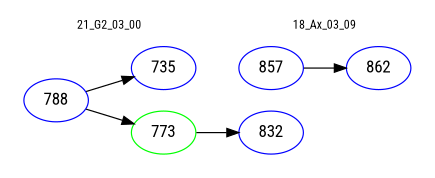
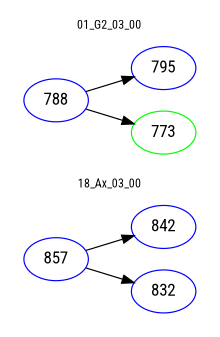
cluster "21_G2_03_00": label "21_G2_03_00" -> "01_G2_03_00"
cluster "18_Ax_03_09": label "18_Ax_03_09" -> "18_Ax_03_00"
node "735": label "735" -> "795"
node "862": label "862" -> "842"
edge "773" -> "832": now "857" -> "832"
